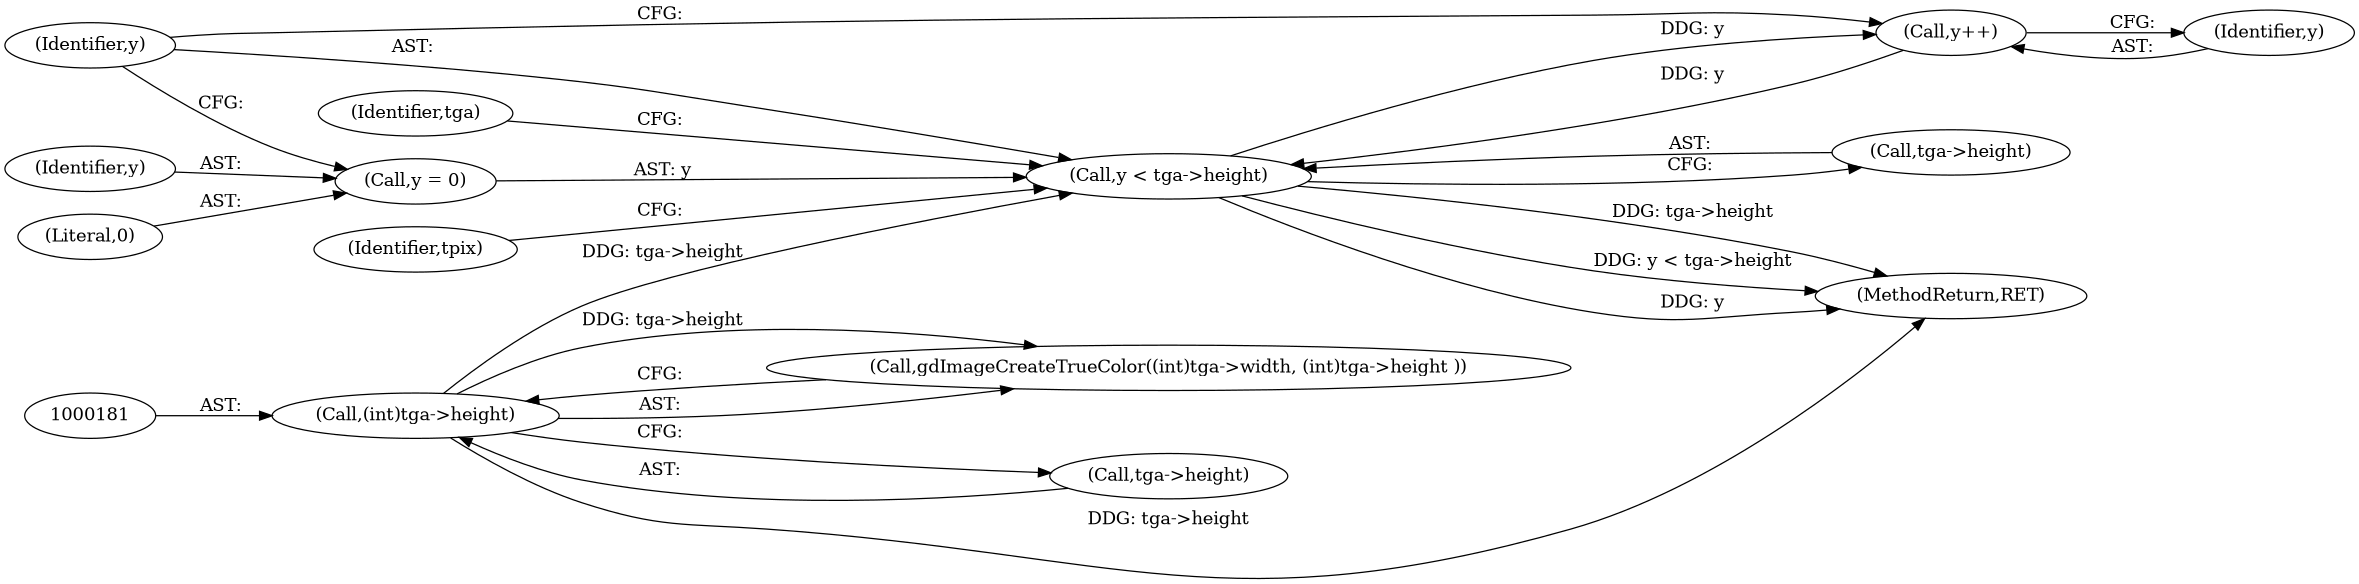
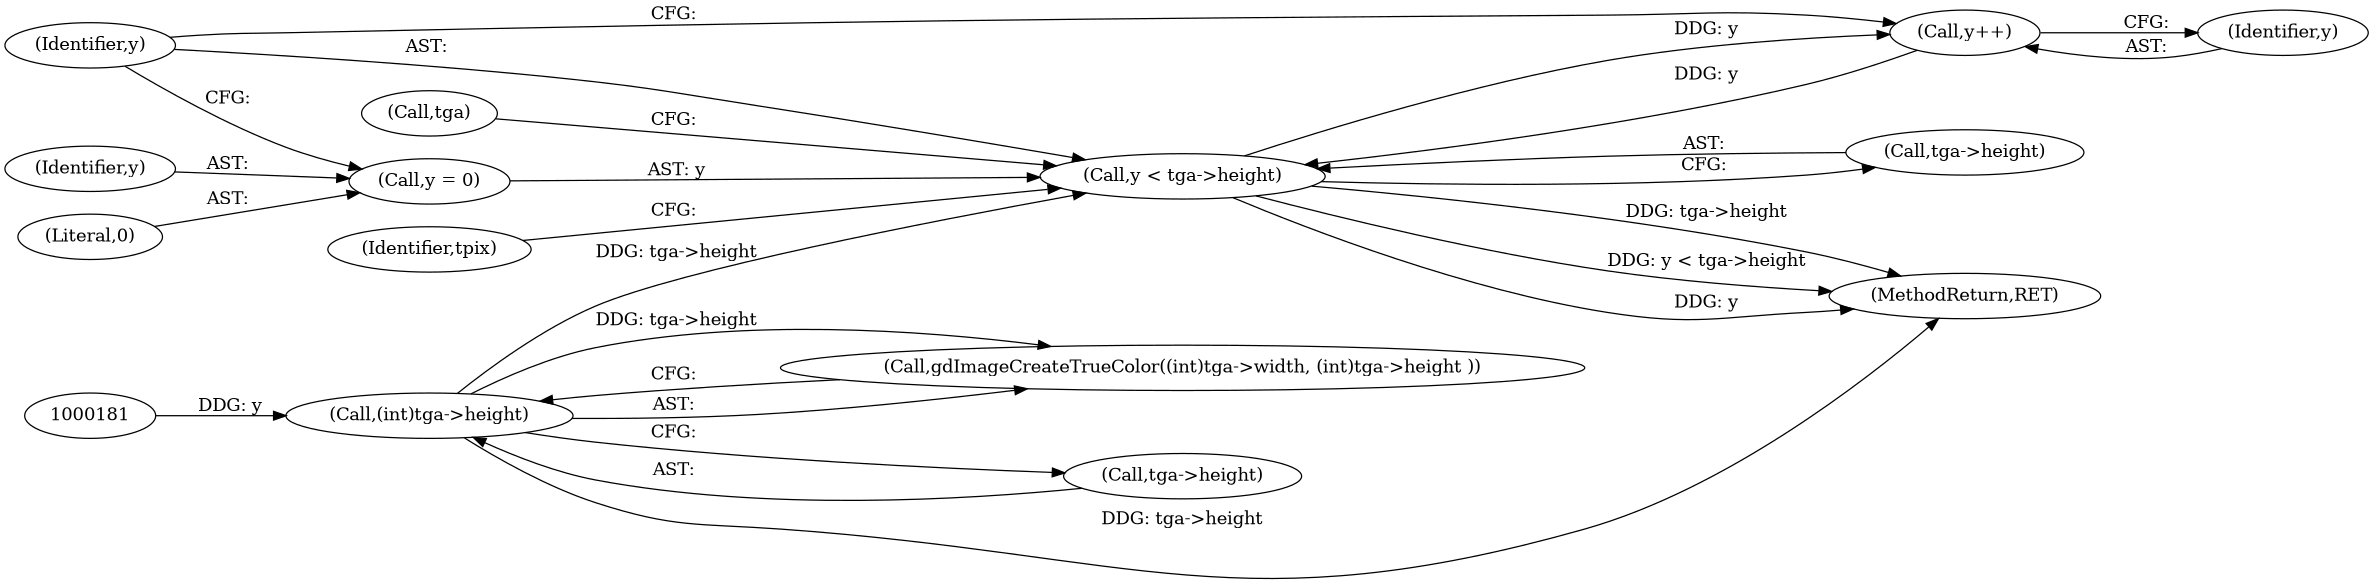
node "(Identifier,tga)": label "(Identifier,tga)" -> "(Call,tga)"
edge "1000181" -> "(Call,(int)tga->height)": label "AST: " -> "DDG: y"
